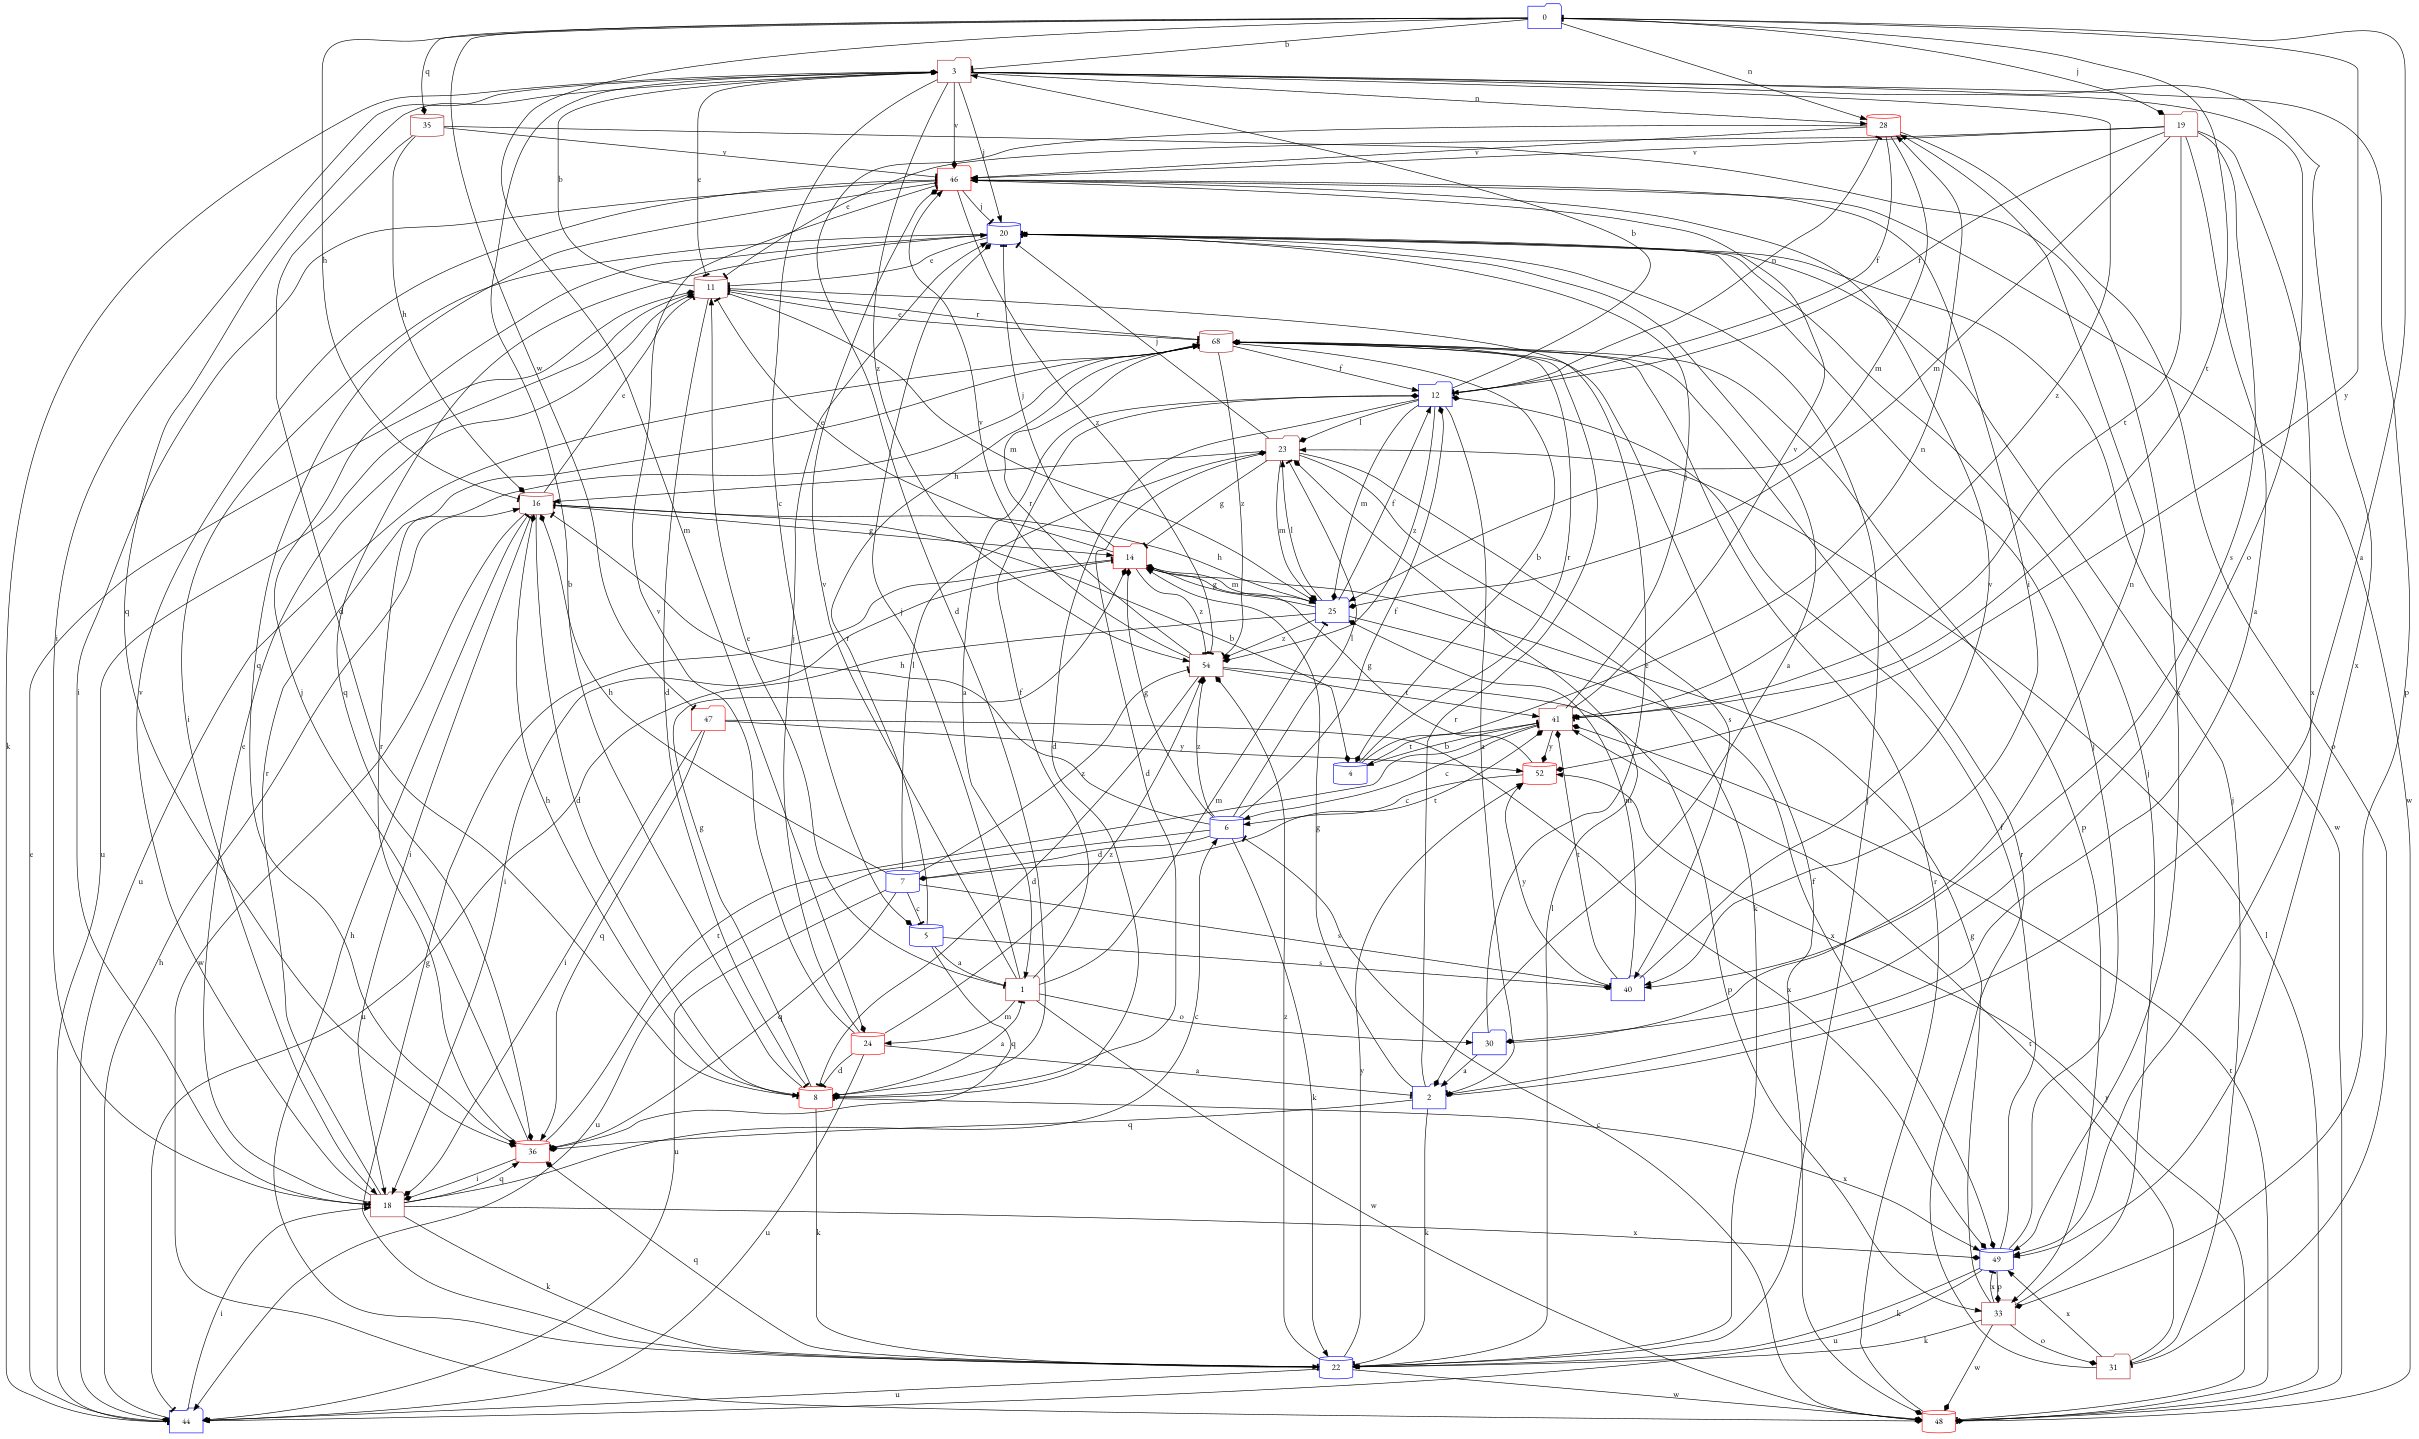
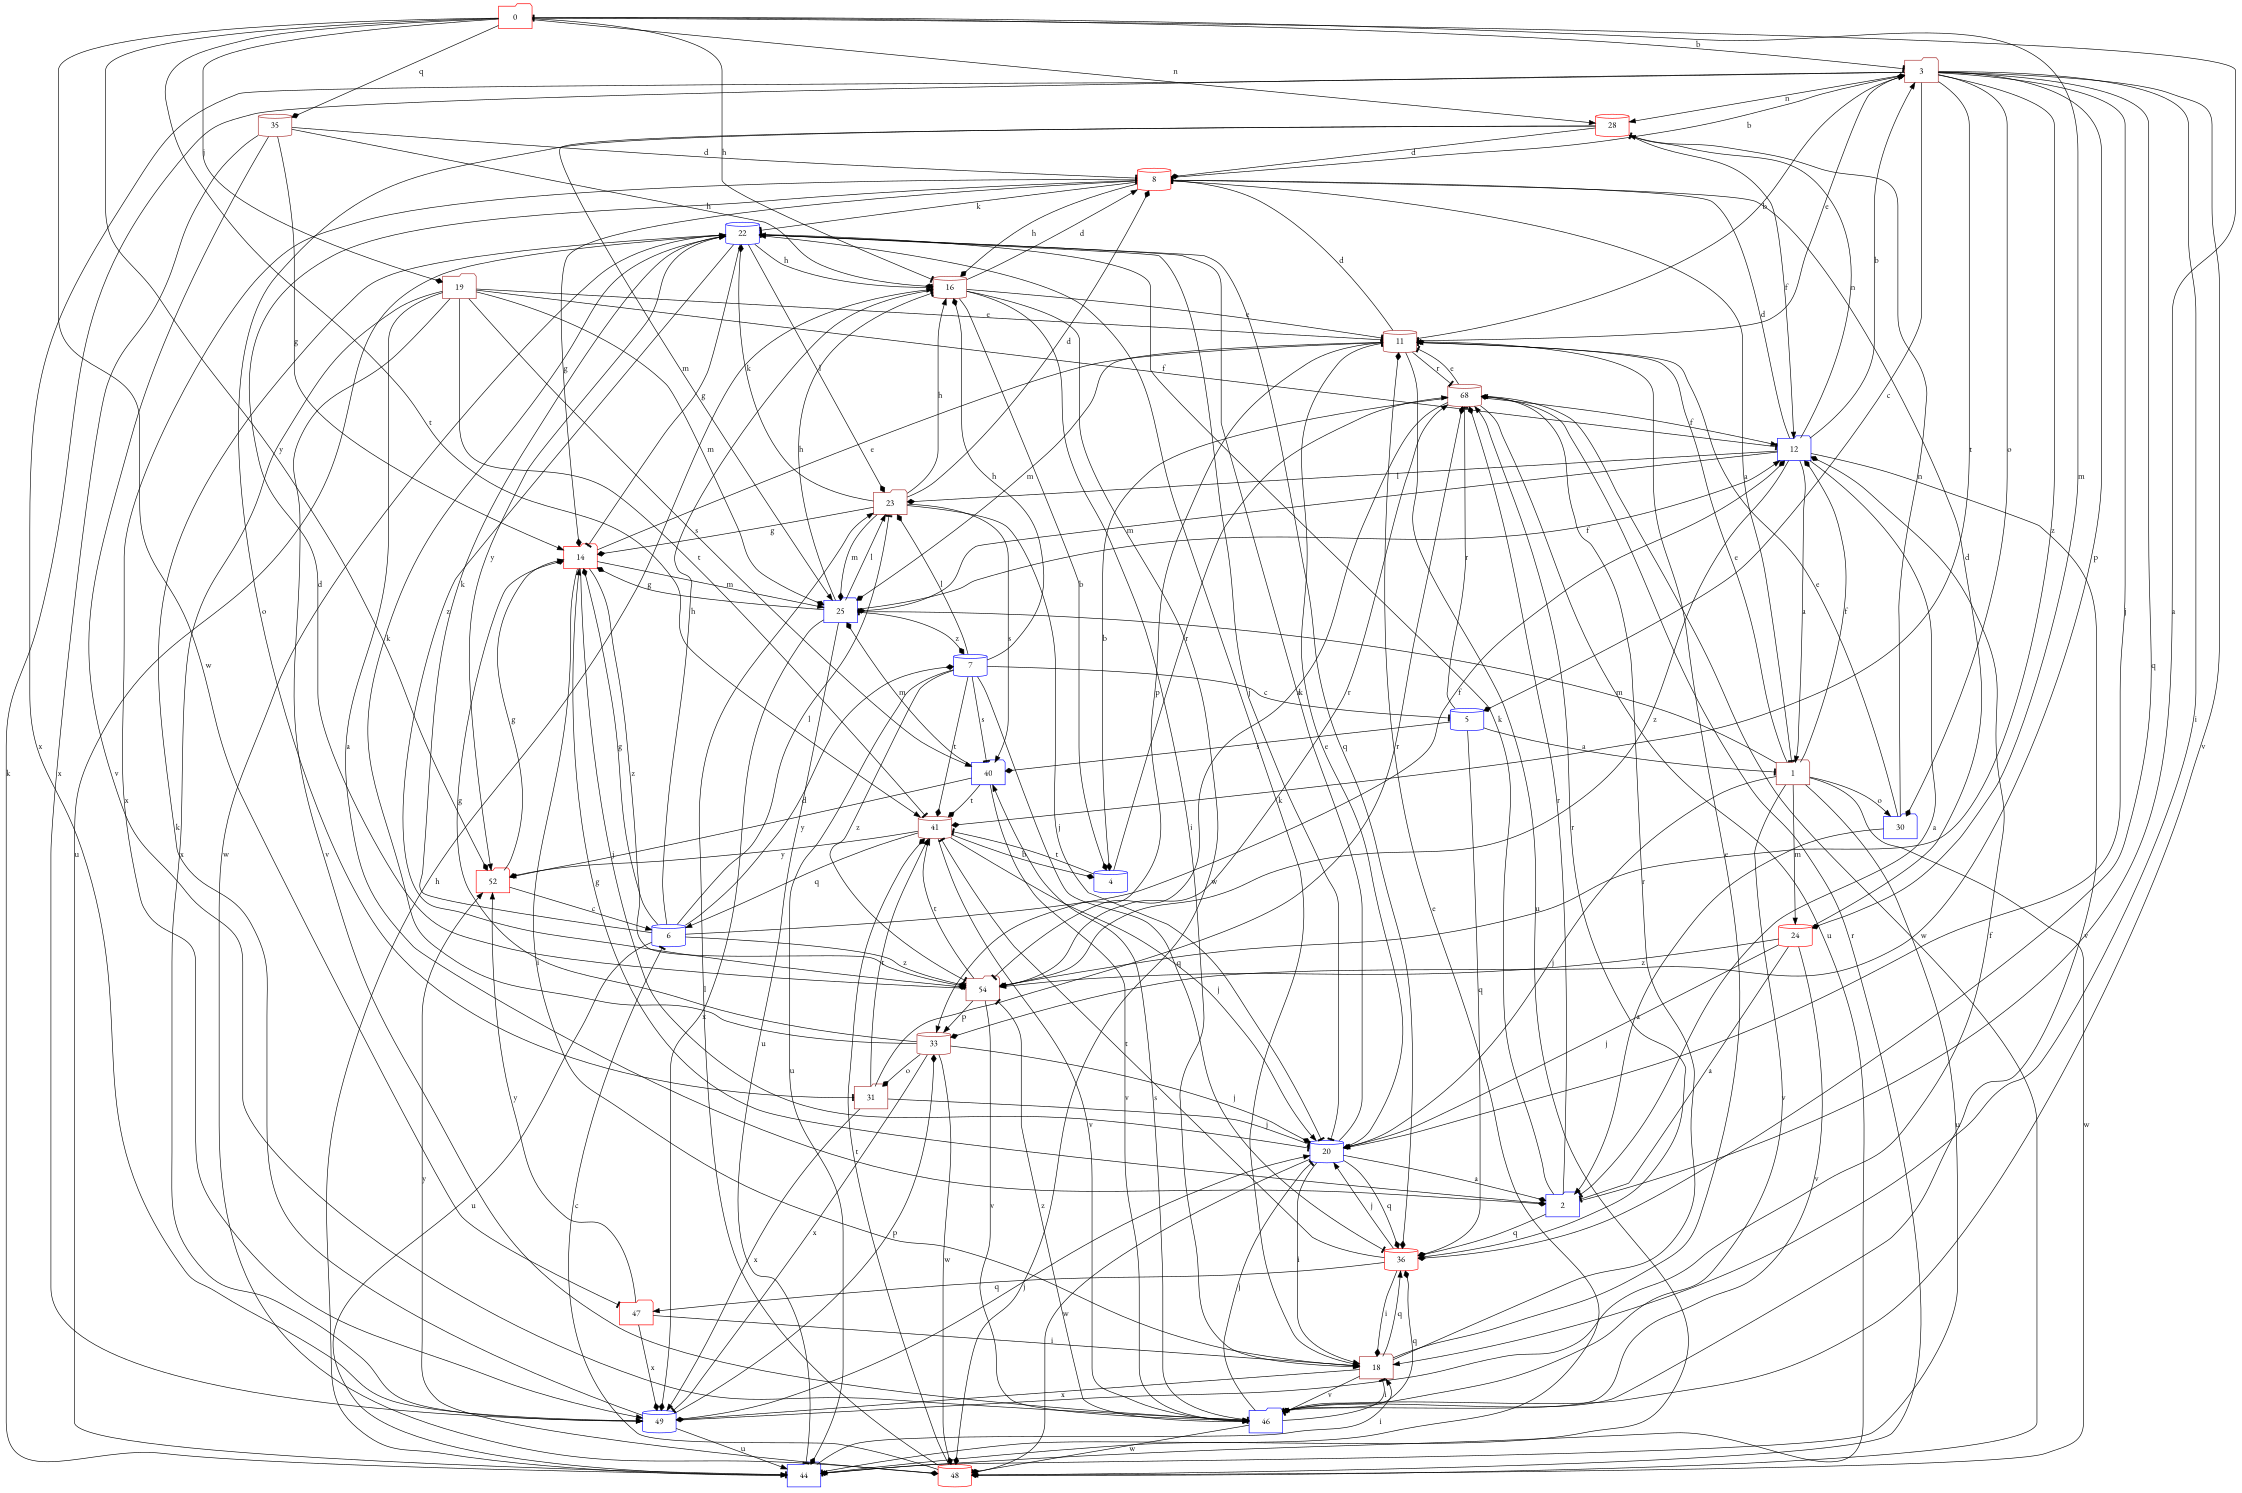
node "0": color blue -> red
edge "28" -> "46": now "12" -> "46"
node "46": color red -> blue
edge "3" -> "41": label "z" -> "t"
edge "20" -> "22": added, label "k"
edge "23" -> "14": arrowhead tee -> diamond
edge "16" -> "14": now "35" -> "14"
edge "46" -> "40": label "i" -> "s"
edge "68" -> "33": now "11" -> "33"
edge "4" -> "28": removed, label "n"
edge "25" -> "54": now "25" -> "7"
node "41": shape folder -> cylinder
edge "41" -> "4": arrowhead normal -> diamond
edge "41" -> "6": label "c" -> "q"
node "52": shape cylinder -> folder
edge "68" -> "48": label "f" -> "w"
edge "47" -> "36": reversed
edge "18" -> "6": removed, label "c"
node "33": shape folder -> cylinder
edge "24" -> "44": now "1" -> "44"
